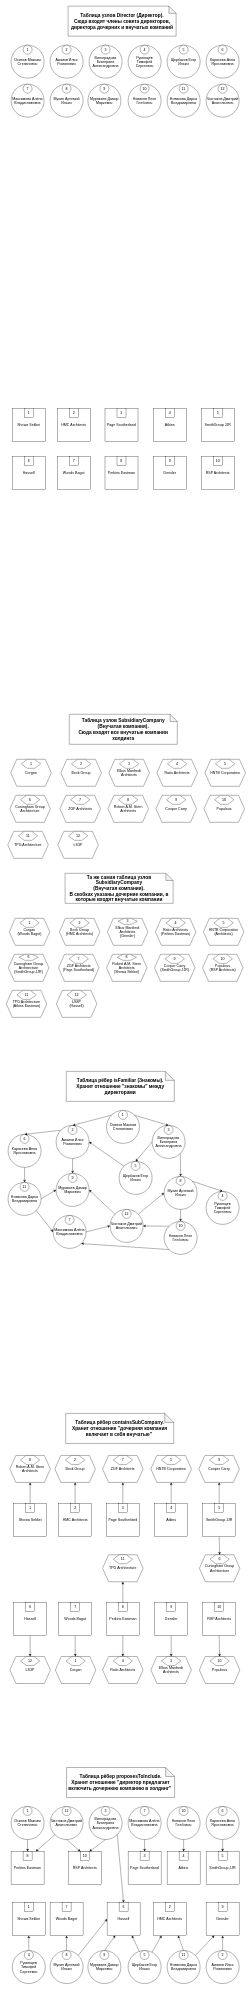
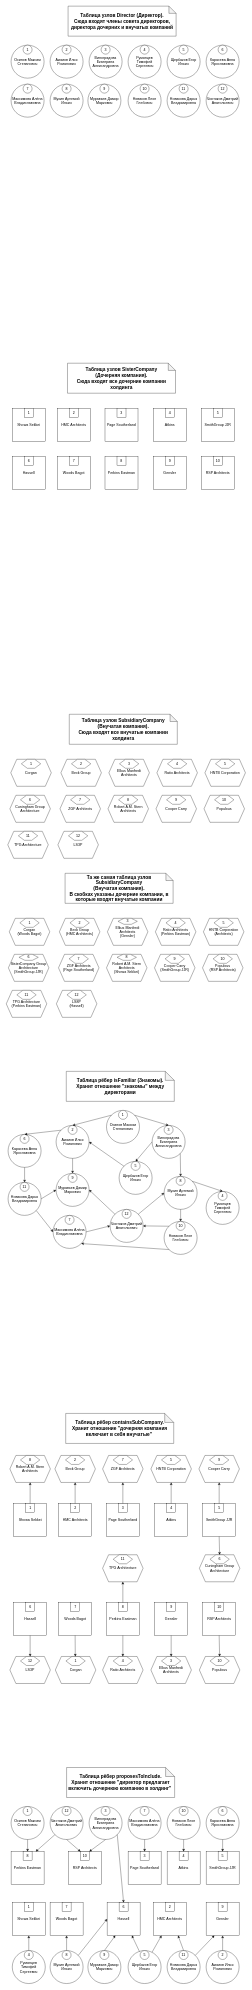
node "Таблица узлов SisterCompany (Дочерняя компания).Сюда входят все дочерние компании холдинга": added
node "Cuningham Group Architecture (SmithGroup JJR)": label "Cuningham Group Architecture (SmithGroup JJR)" -> "SisterCompany Group Architecture (SmithGroup JJR)"
node "TPG Architecture (Atkins Eastman)": label "TPG Architecture (Atkins Eastman)" -> "TPG Architecture (Perkins Eastman)"
